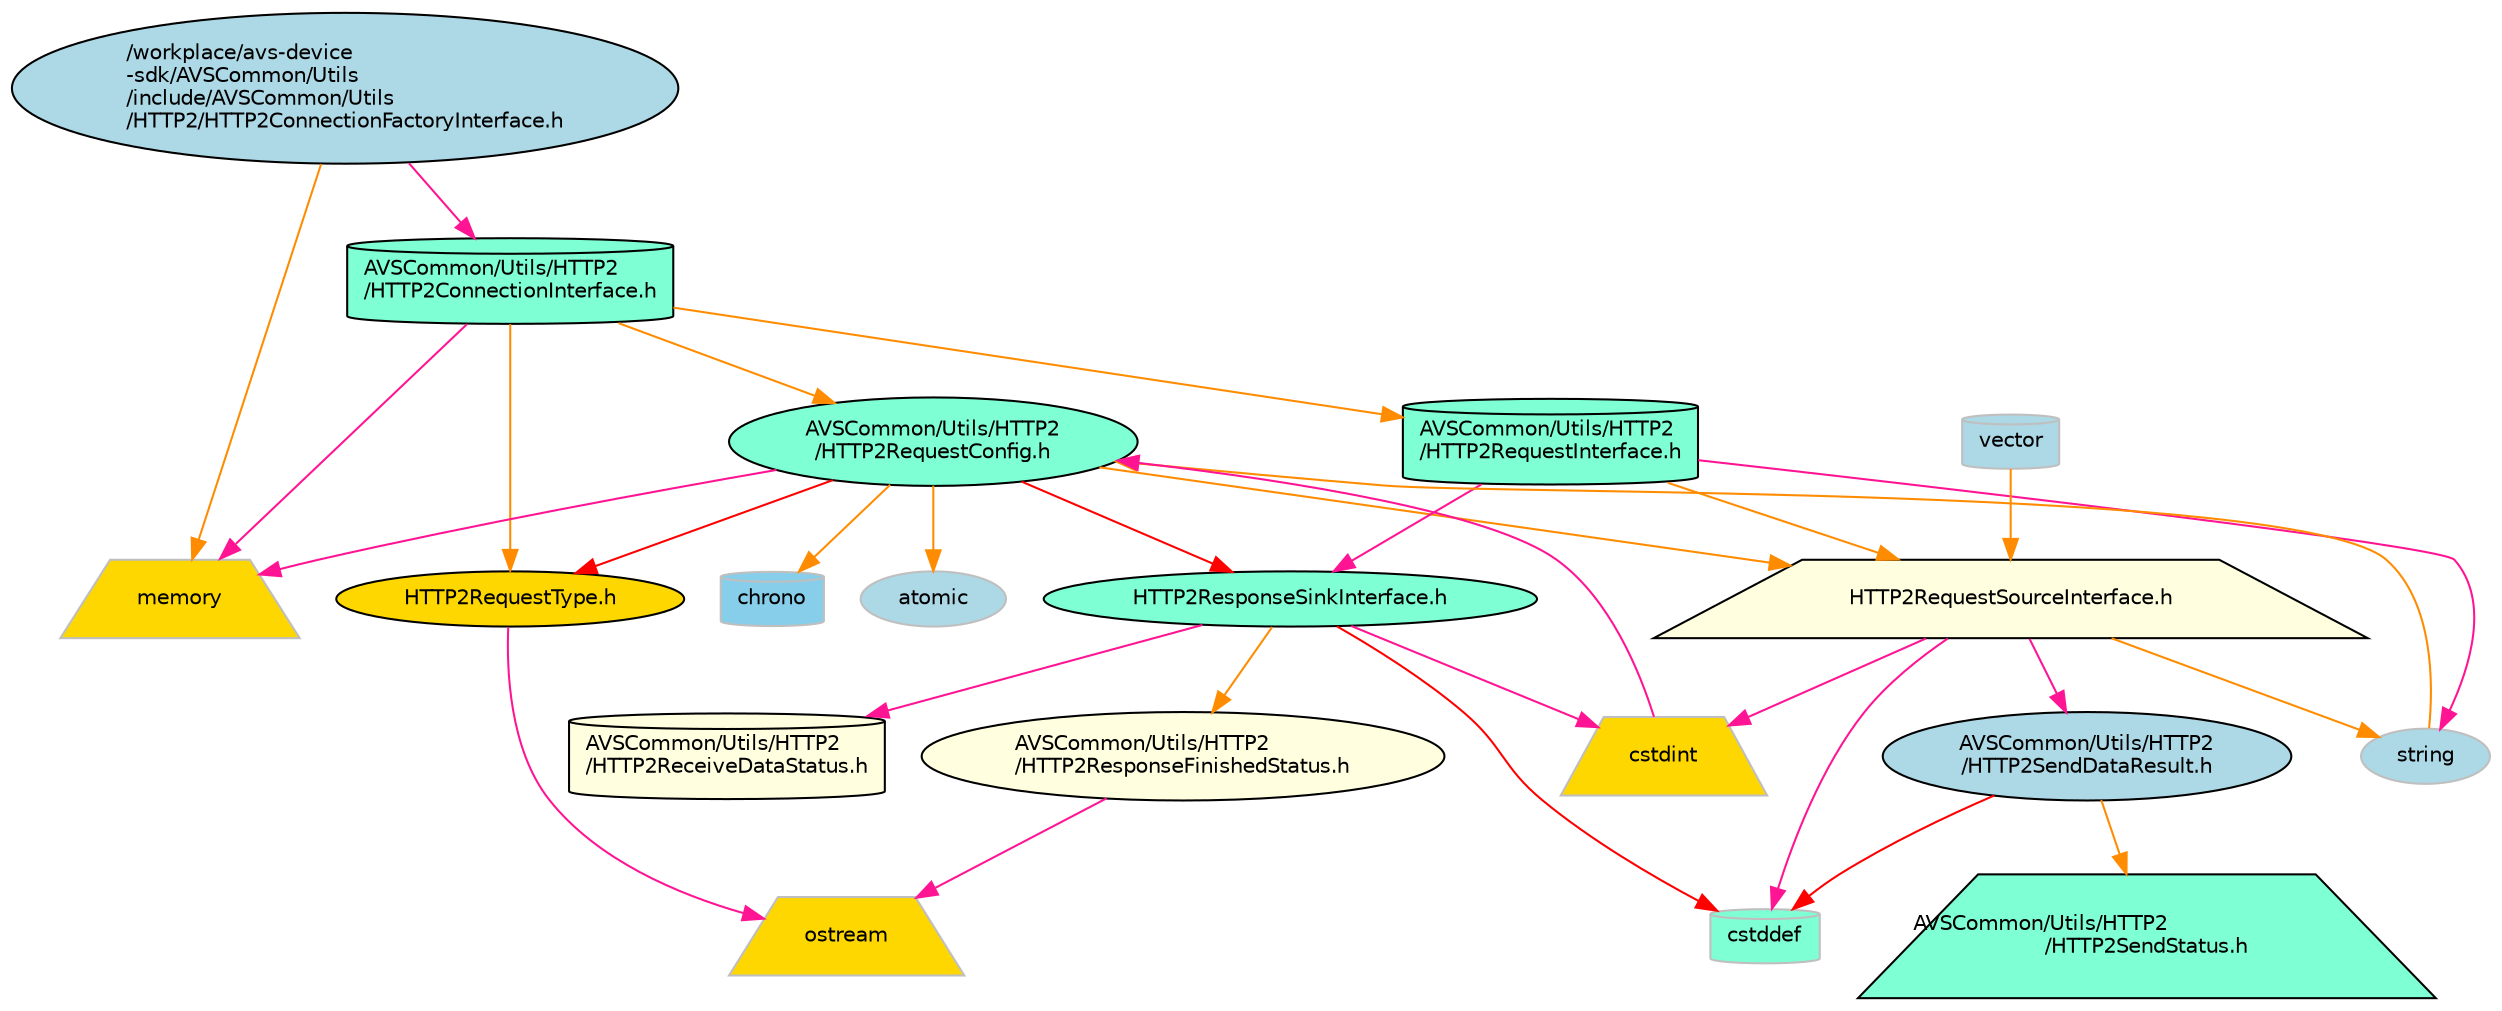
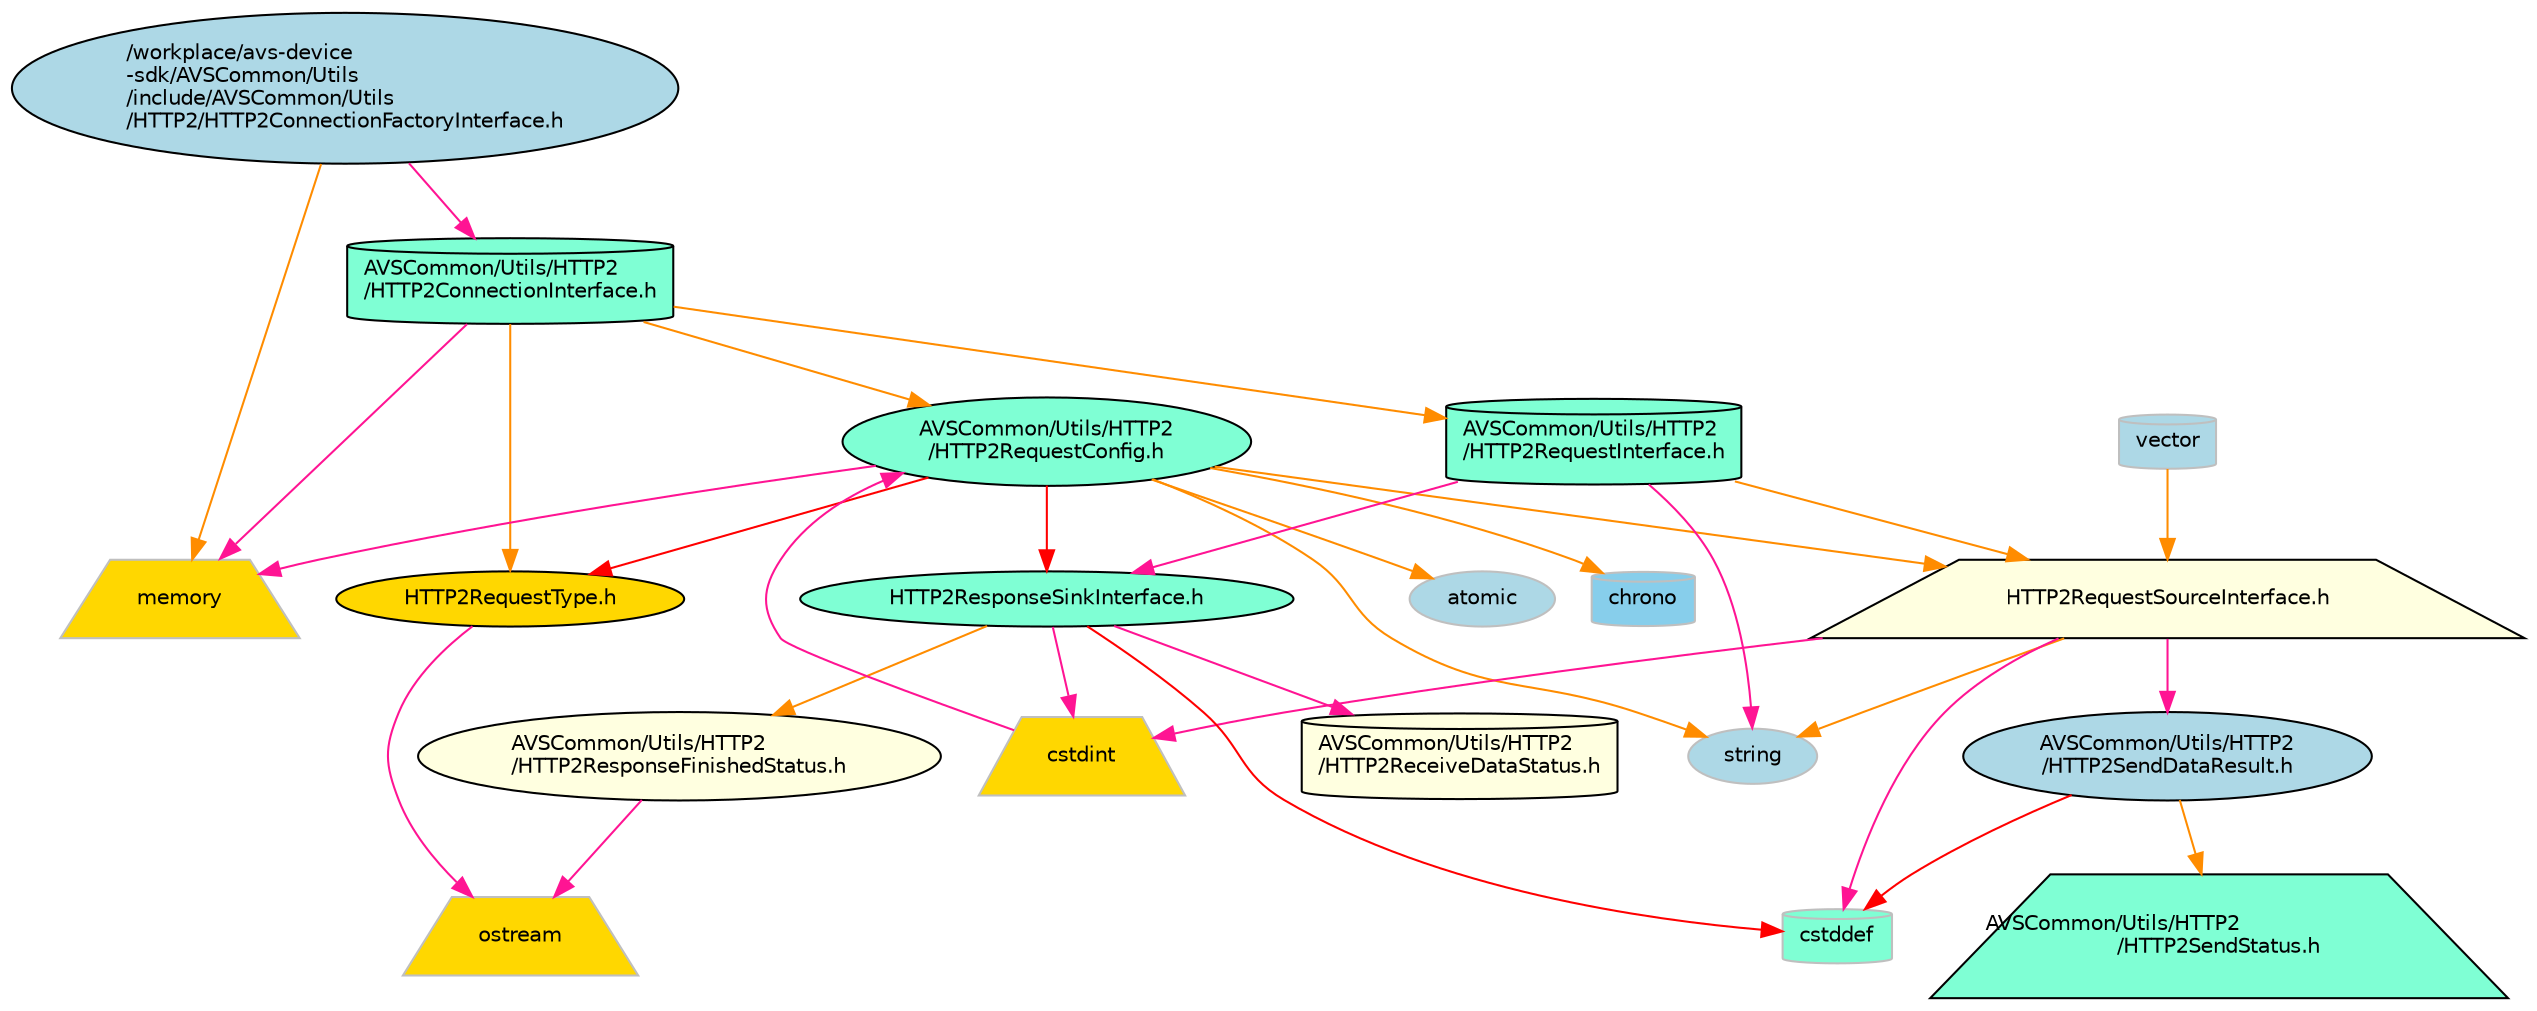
edge "string" -> "AVSCommon/Utils/HTTP2 /HTTP2RequestConfig.h": reversed
